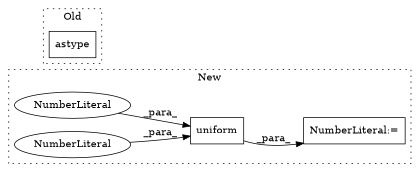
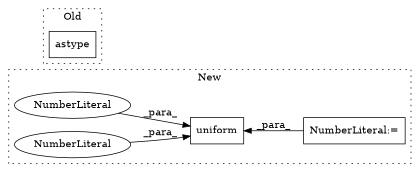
edge "uniform" -> "NumberLiteral:=": reversed
